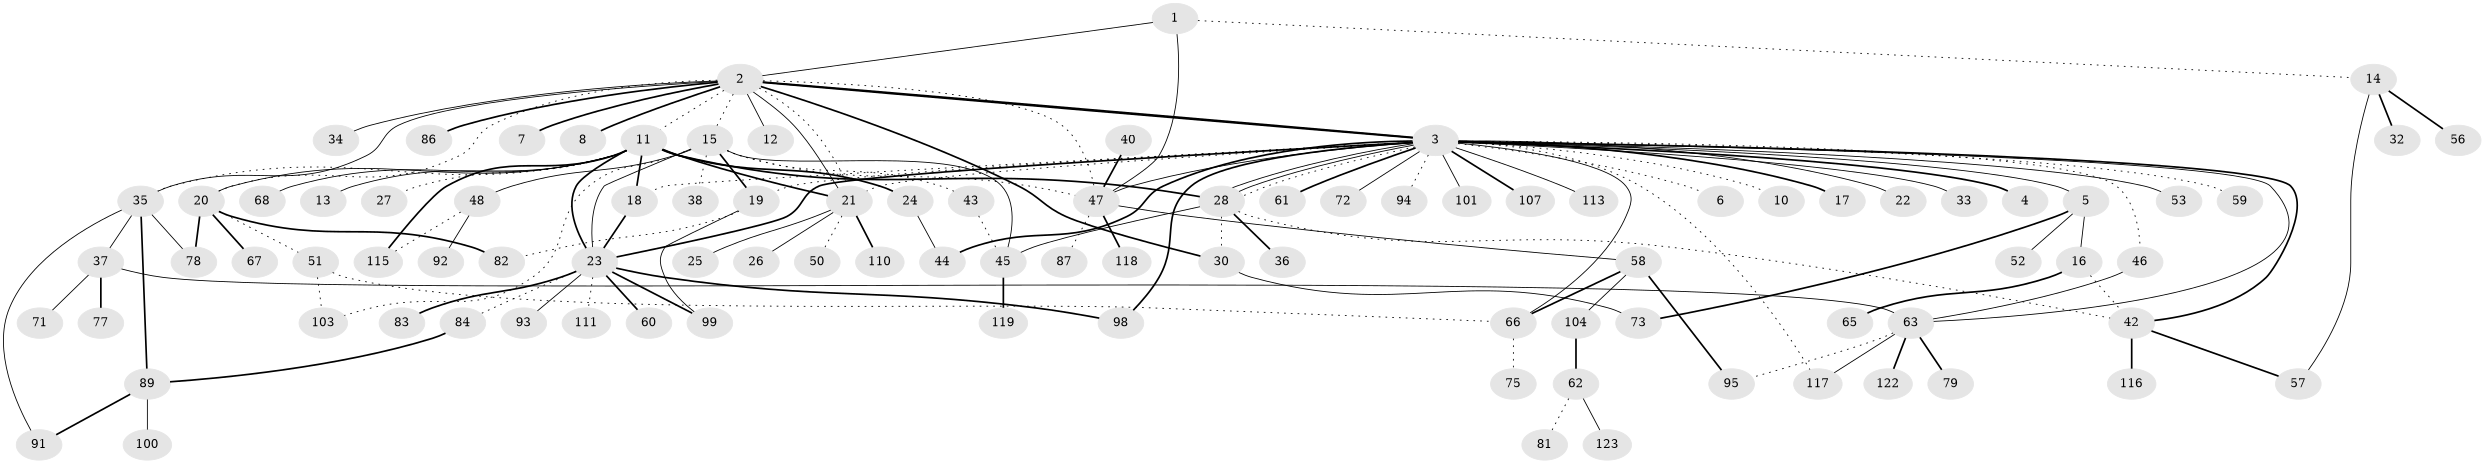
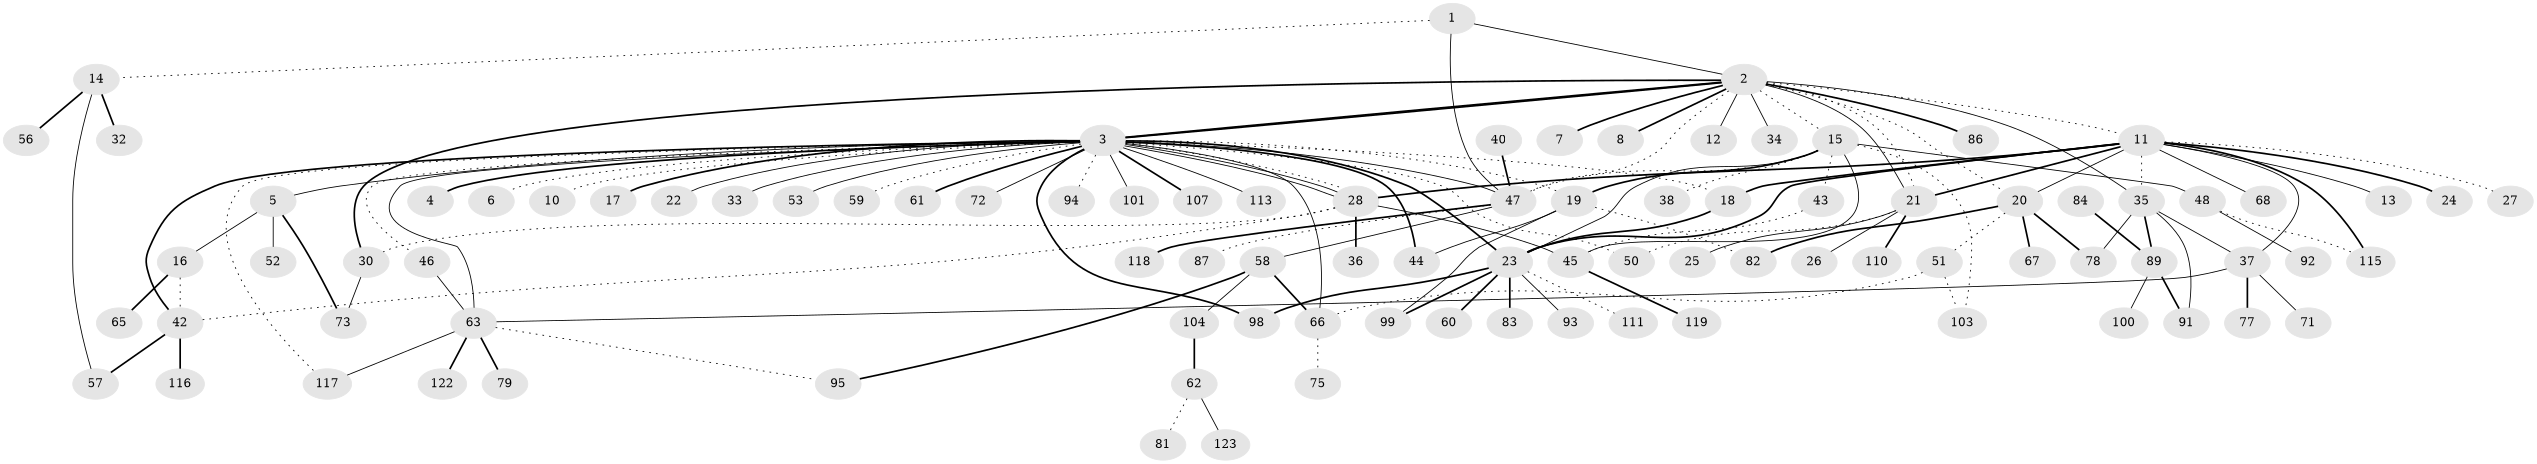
edge "3" -- "21": now "3" -- "50"
edge "11" -- "37": added
edge "24" -- "44": now "19" -- "44"
edge "23" -- "84": removed
